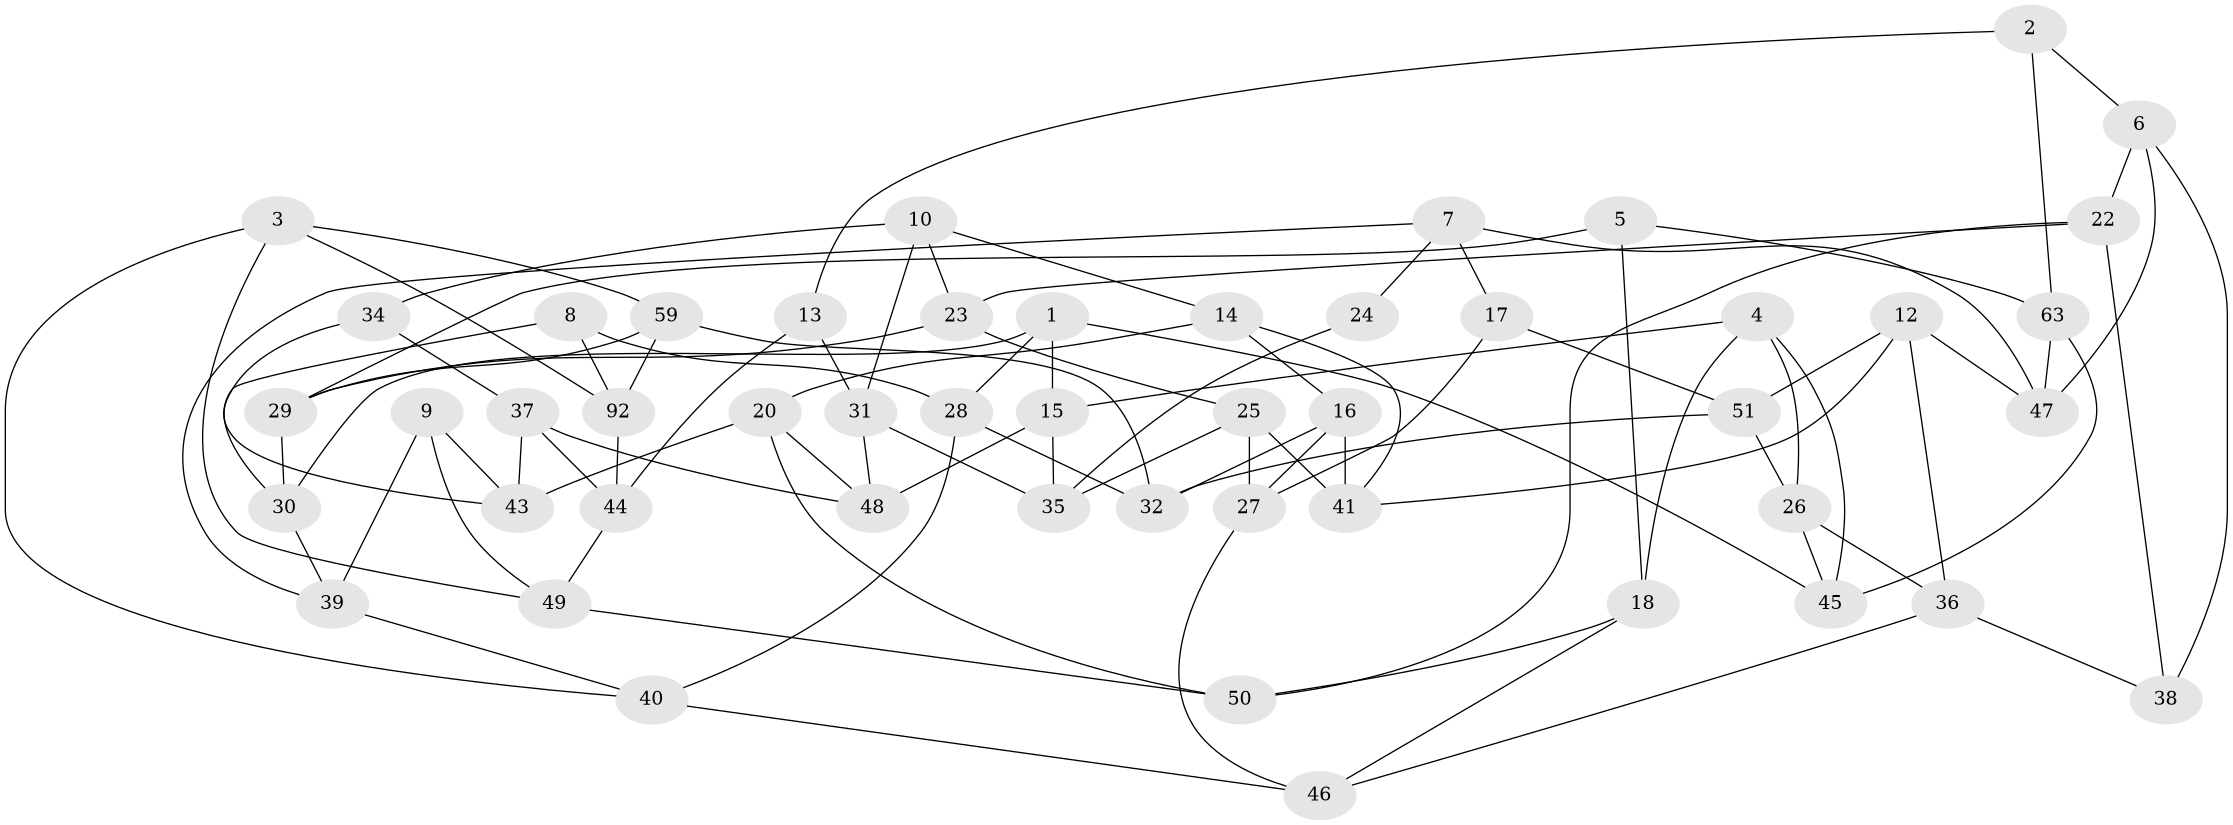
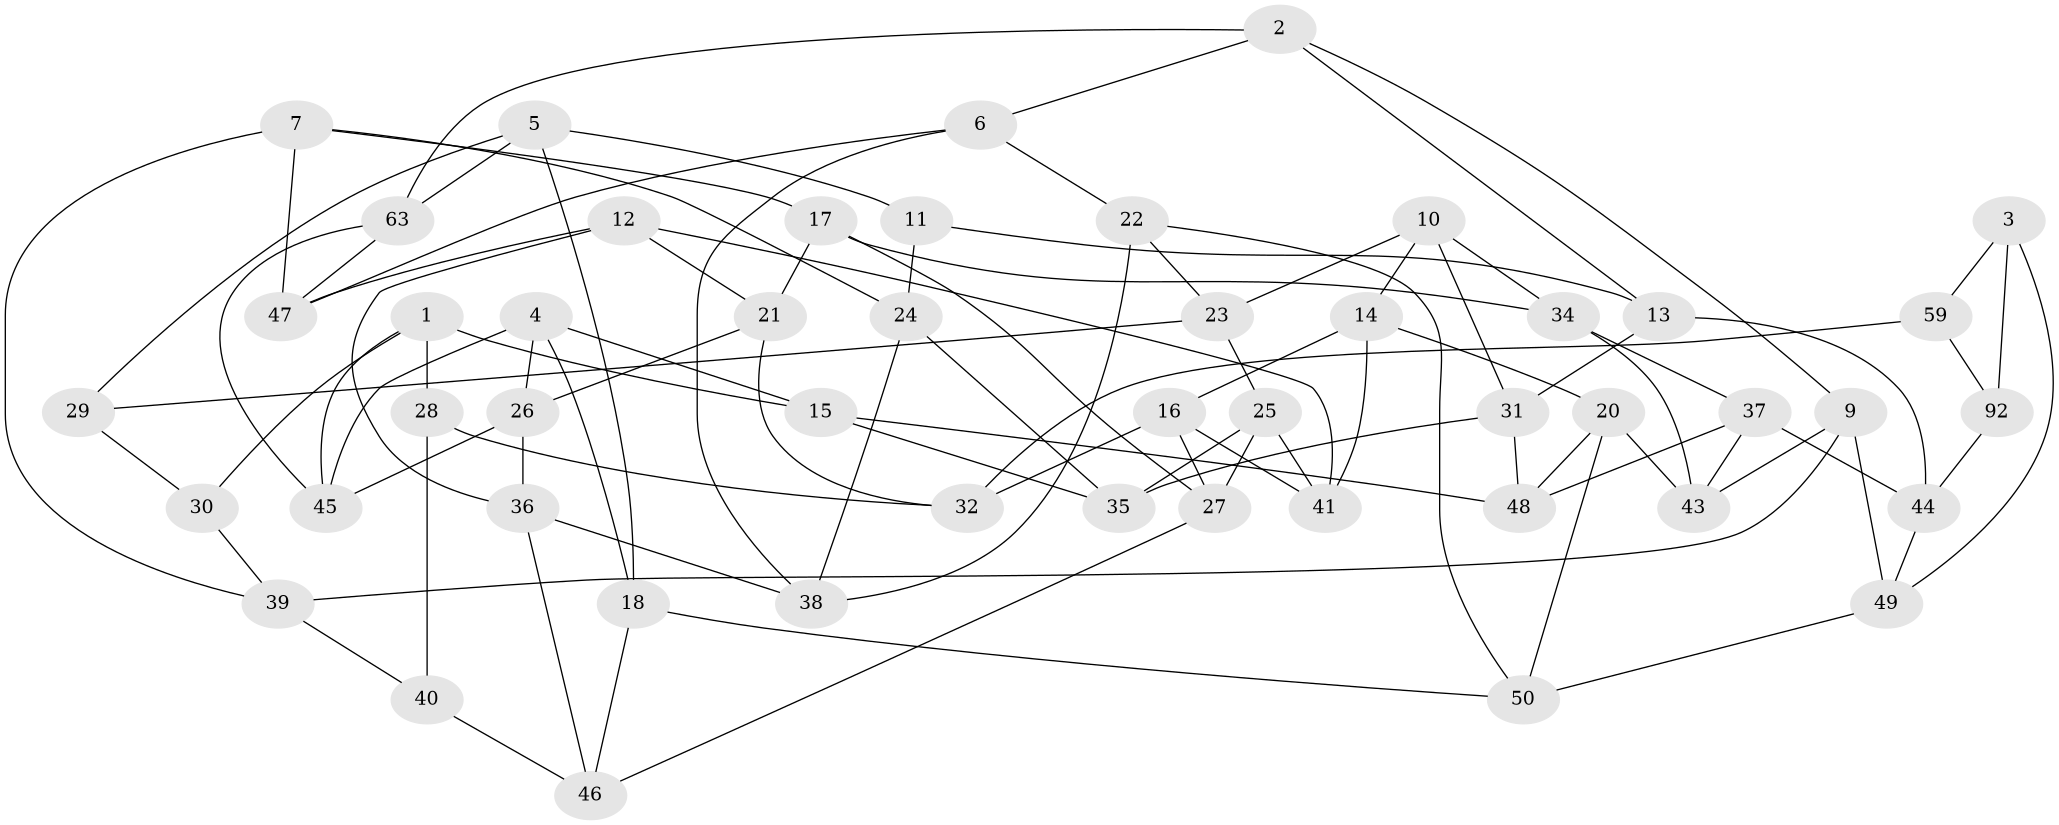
edge "2" -- "9": added
node "11": added
edge "17" -- "34": added
node "8": removed
edge "59" -- "29": removed
node "51": label "51" -> "21"
edge "24" -- "38": added
edge "3" -- "40": removed
